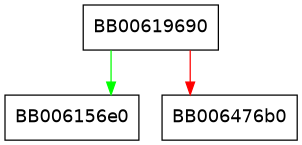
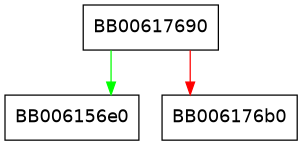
node "BB00619690": label "BB00619690" -> "BB00617690"
node "BB006476b0": label "BB006476b0" -> "BB006176b0"
